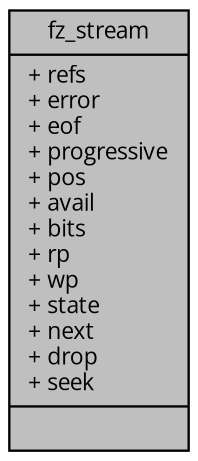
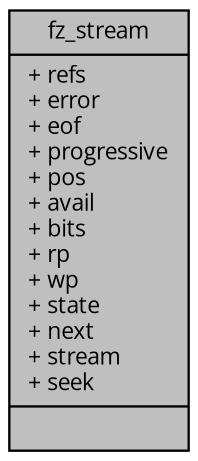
node "fz_stream": text "+ drop" -> "+ stream"
